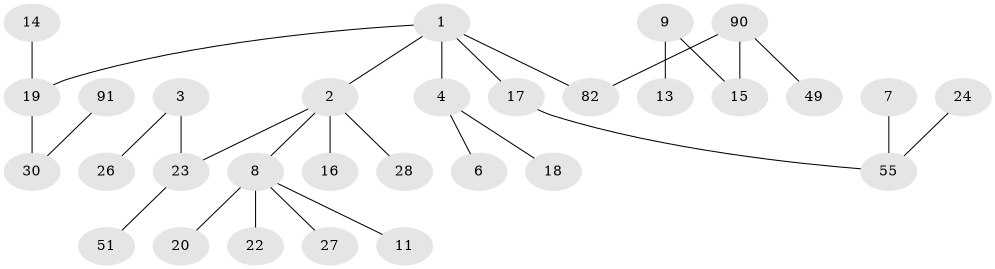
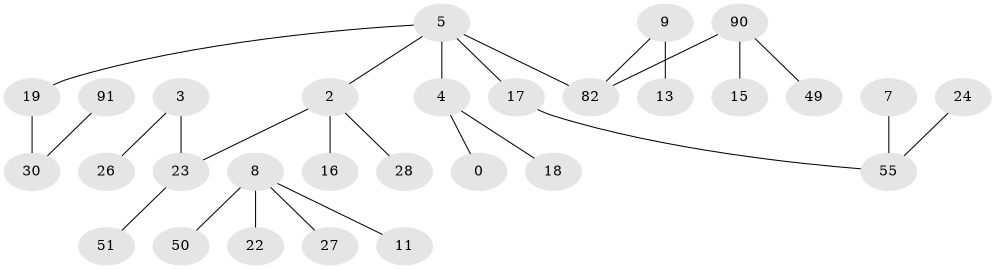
node "14": removed
node "1": label "1" -> "5"
edge "9" -- "15": now "9" -- "82"
edge "2" -- "8": removed
node "6": label "6" -> "0"
node "20": label "20" -> "50"
